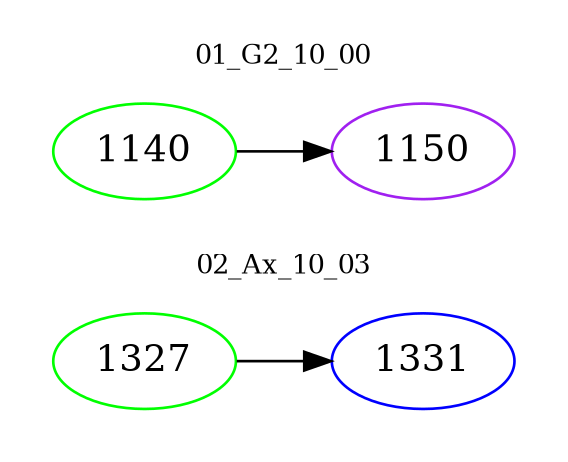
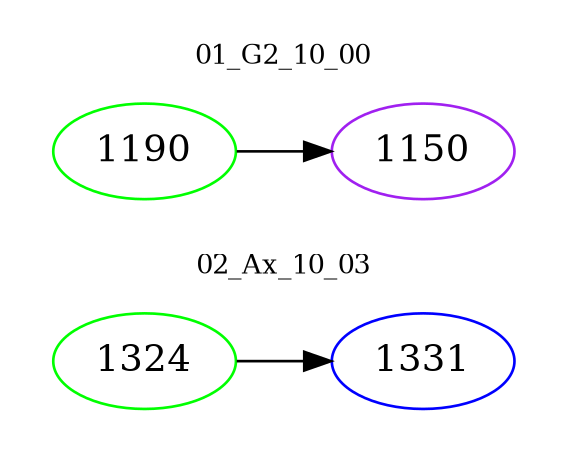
node "1140": label "1140" -> "1190"
node "1327": label "1327" -> "1324"
